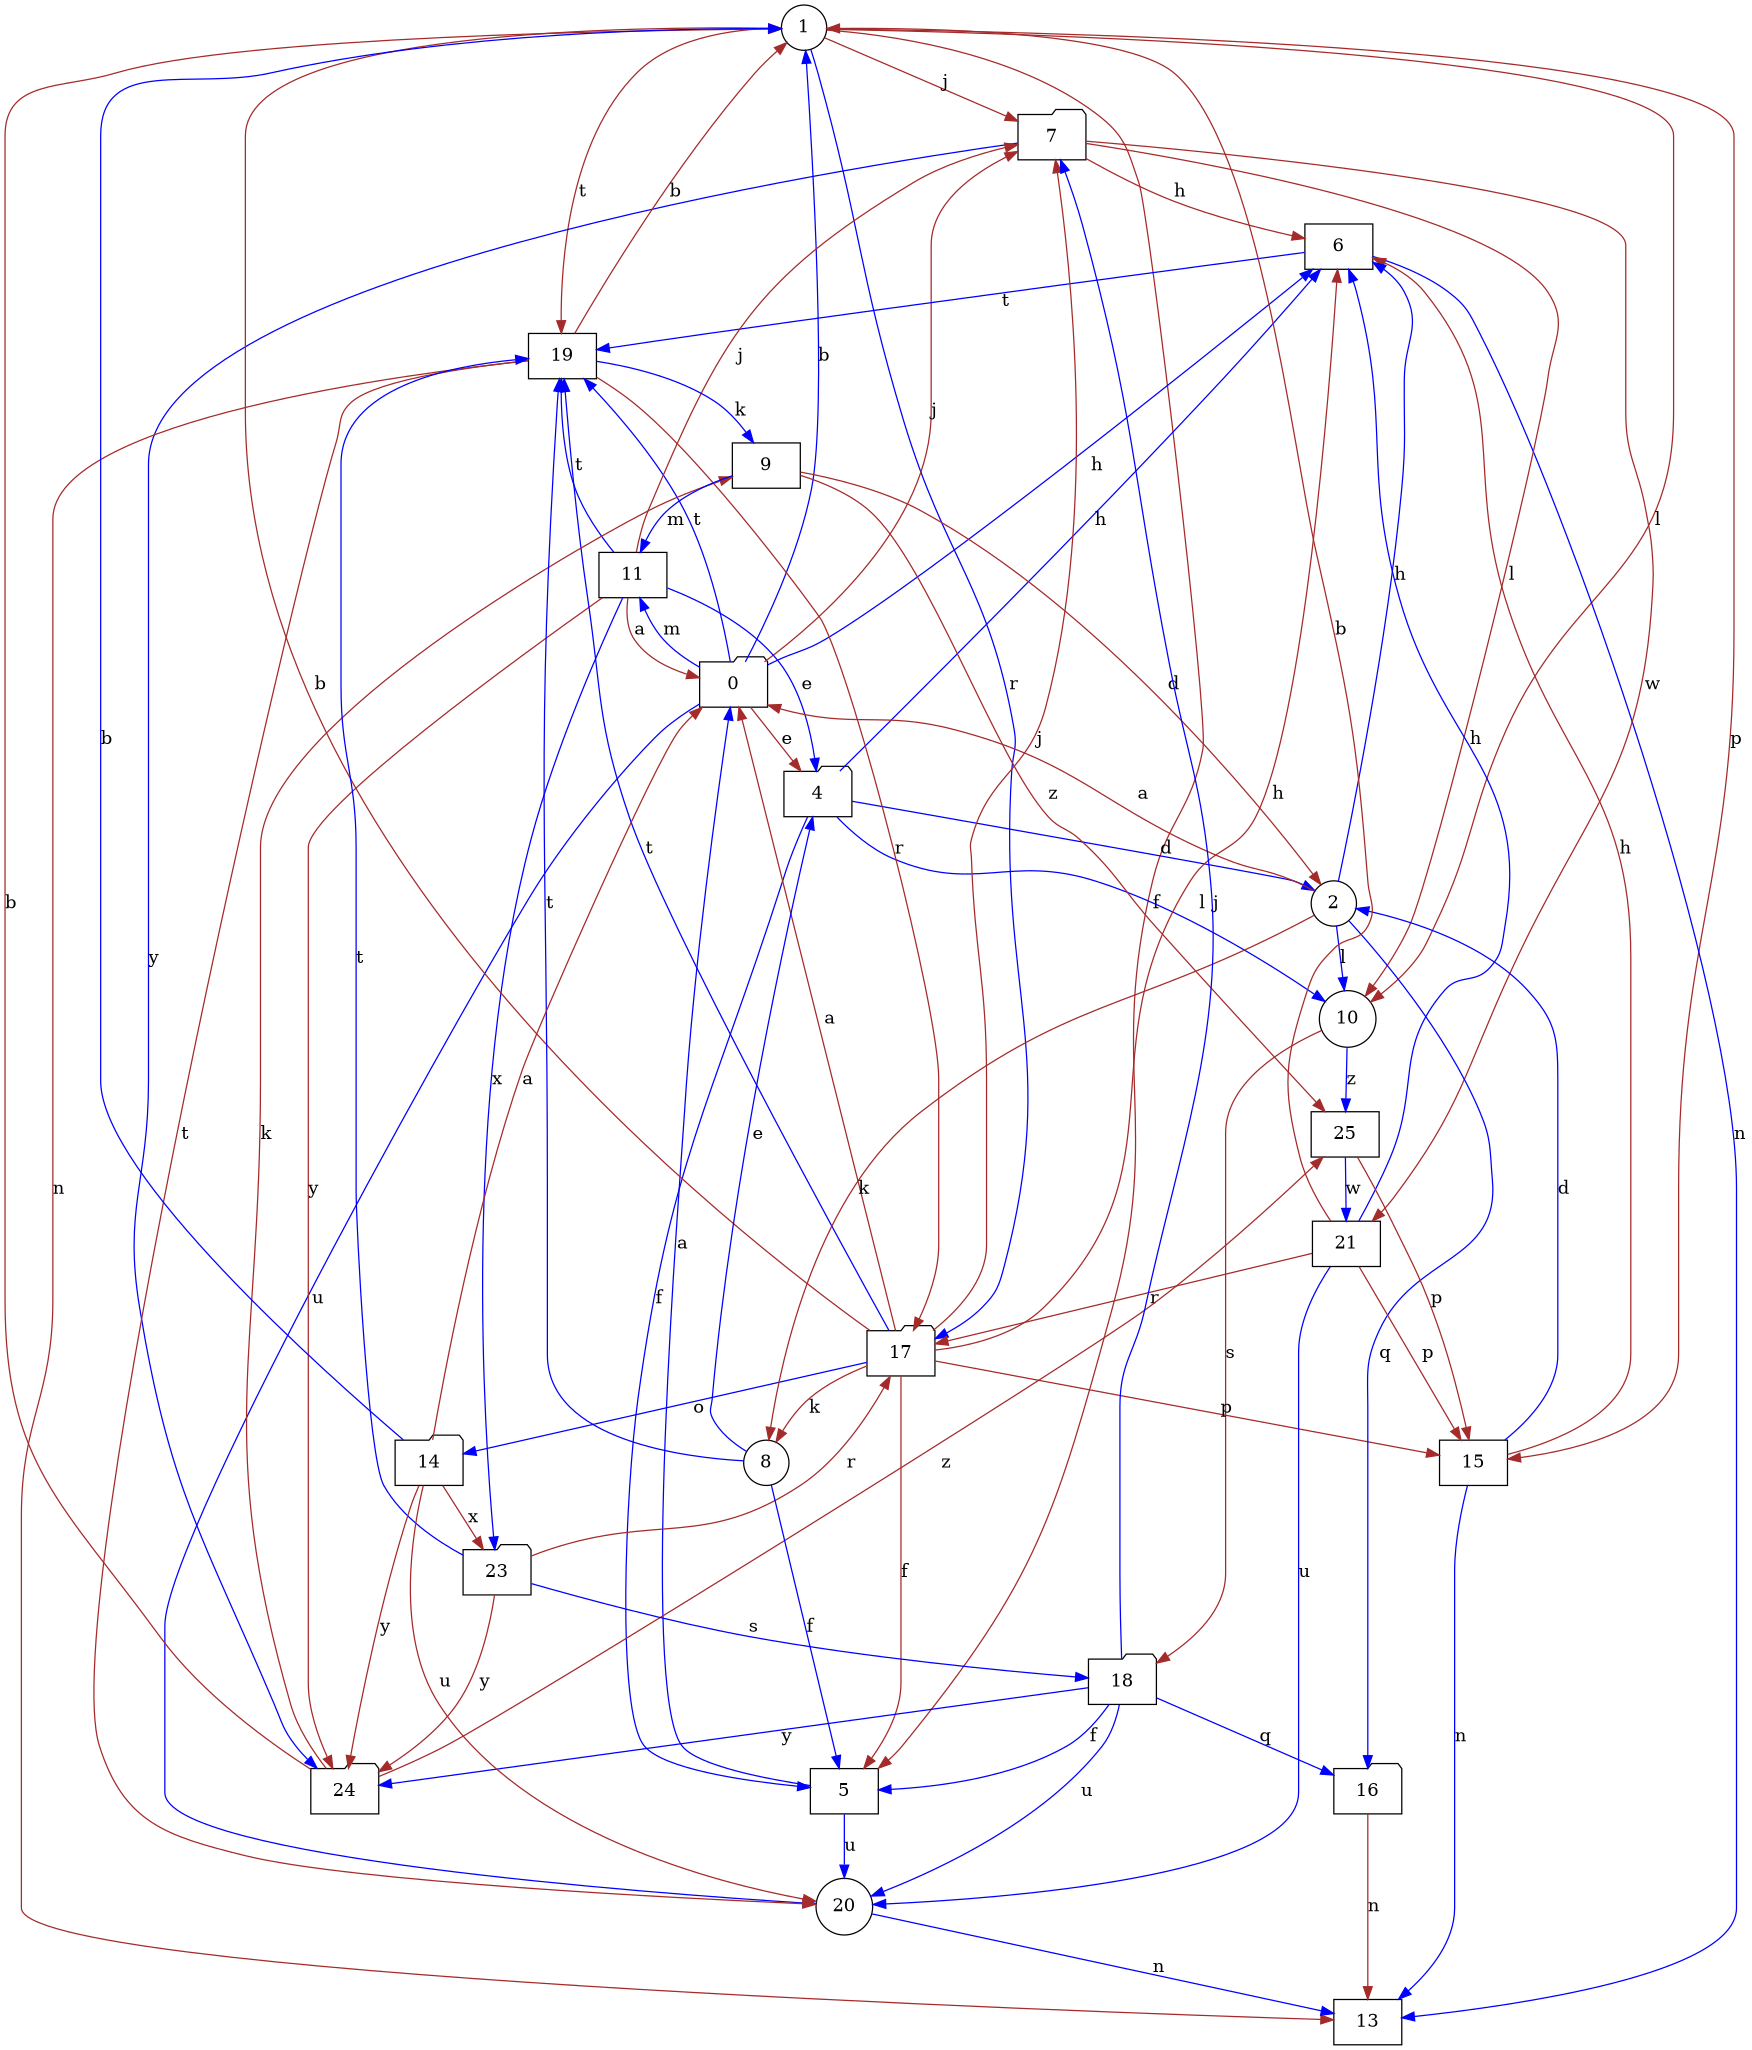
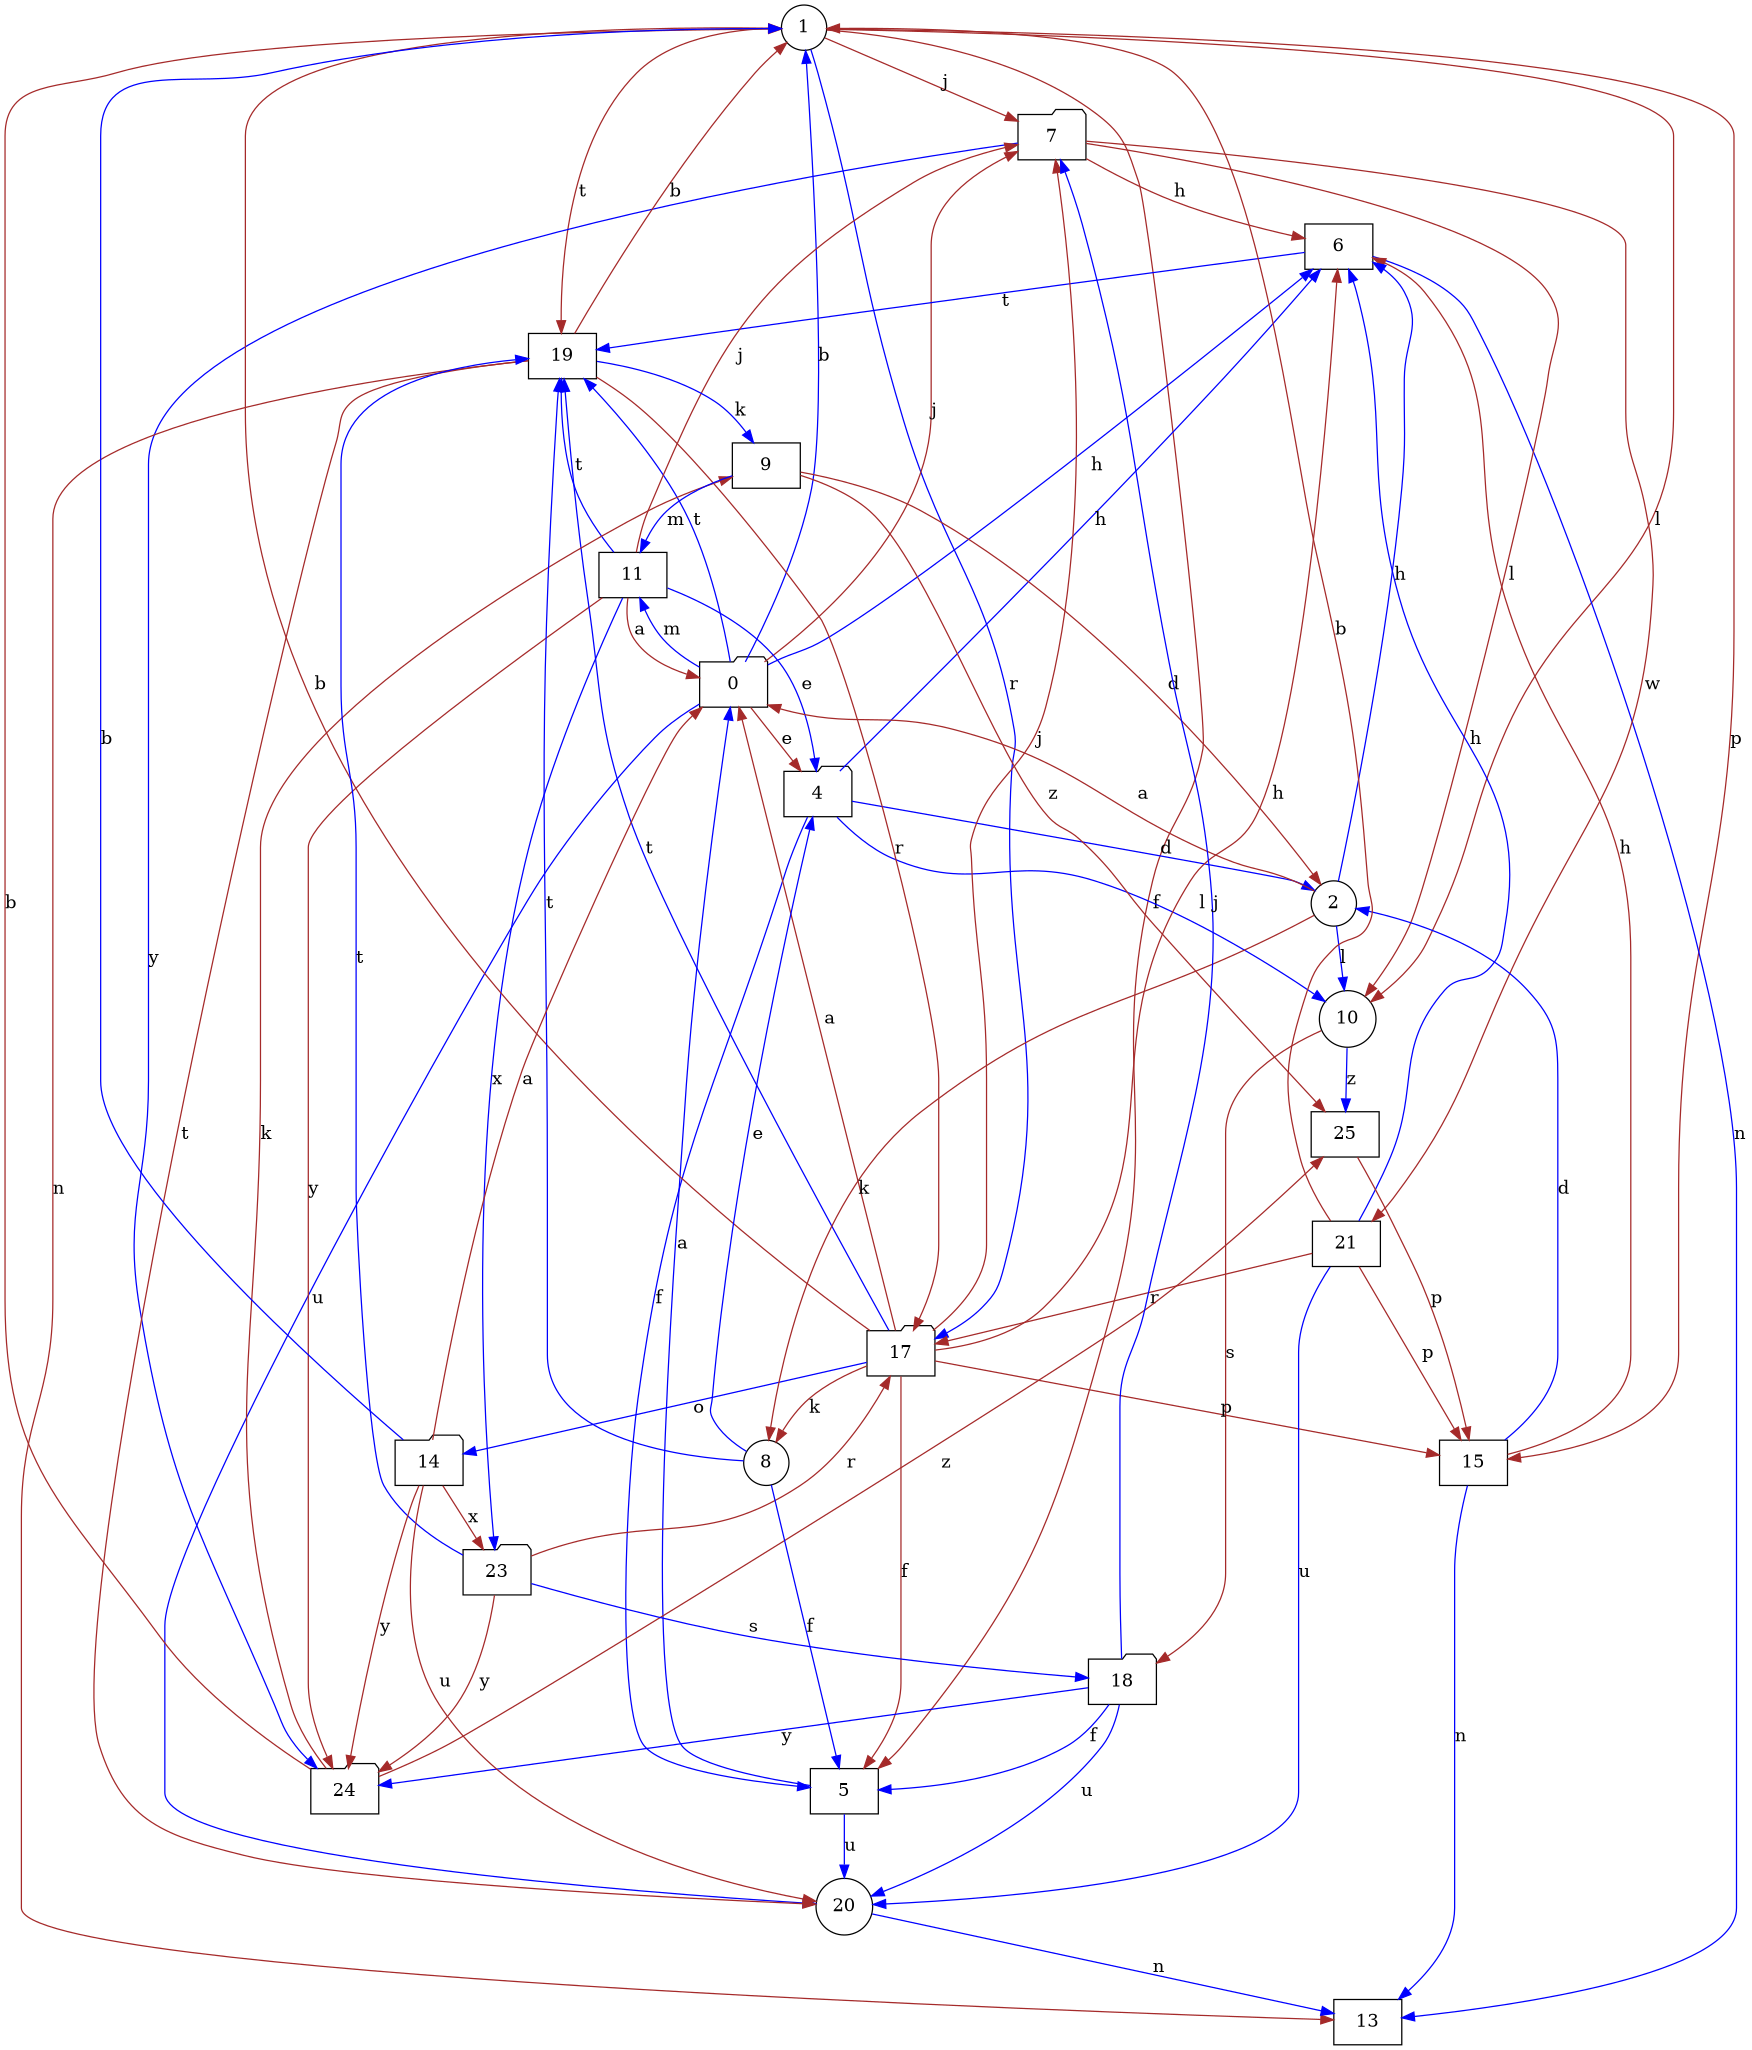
edge "25" -> "21": removed, label "w"
node "16": removed
